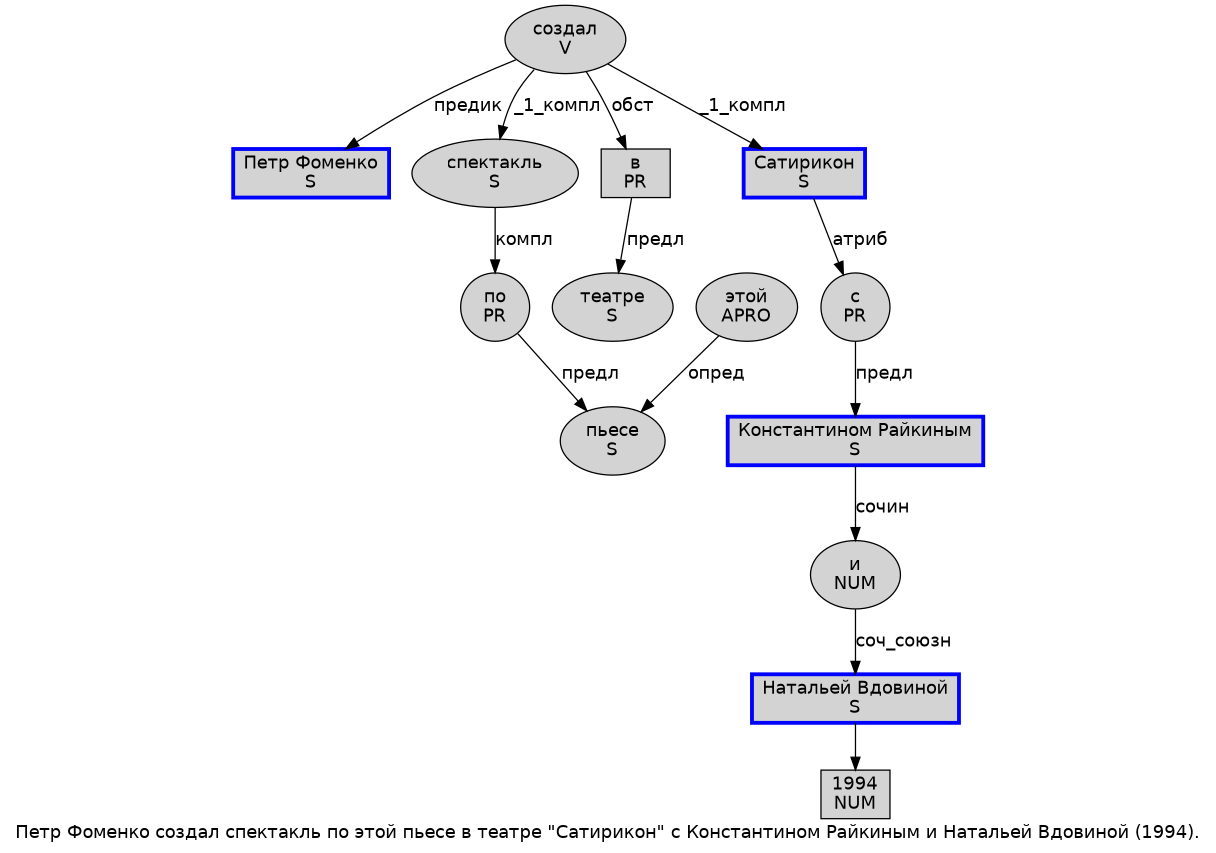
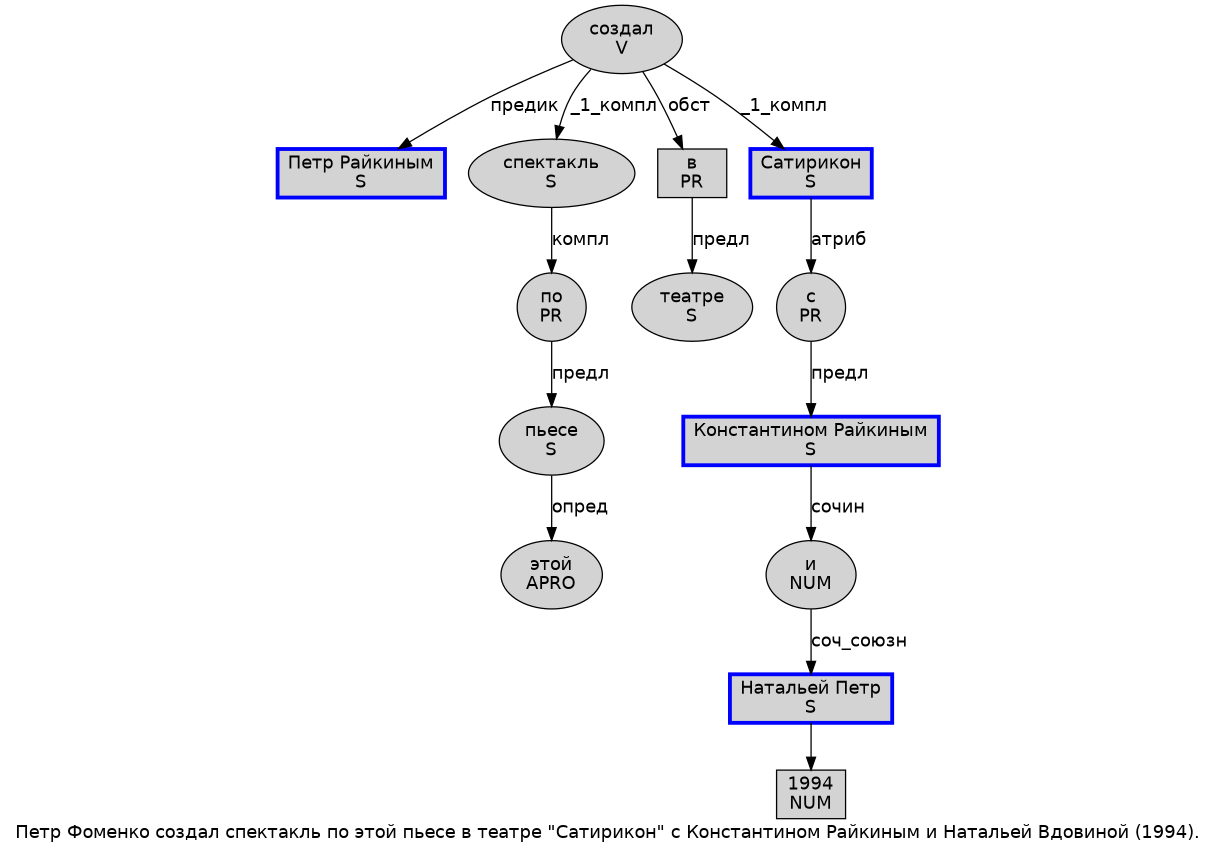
node "Петр Фоменко S": label "Петр Фоменко S" -> "Петр Райкиным S"
edge "этой APRO" -> "пьесе S": reversed
node "Натальей Вдовиной S": label "Натальей Вдовиной S" -> "Натальей Петр S"
